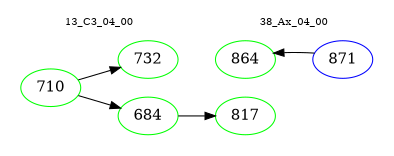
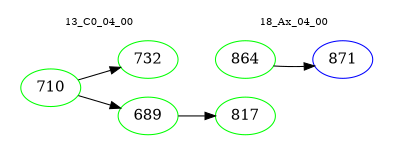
cluster "13_C3_04_00": label "13_C3_04_00" -> "13_C0_04_00"
cluster "38_Ax_04_00": label "38_Ax_04_00" -> "18_Ax_04_00"
edge "871" -> "864": reversed
node "684": label "684" -> "689"
